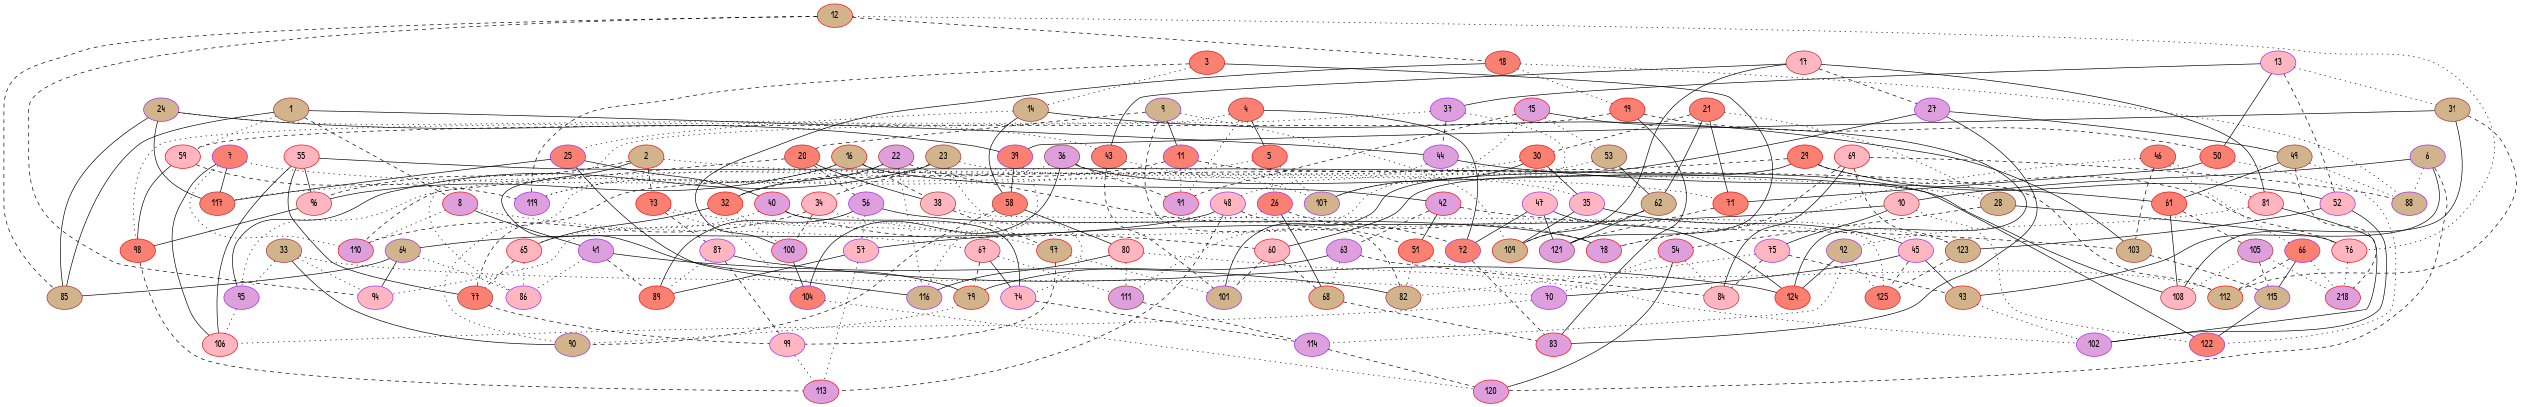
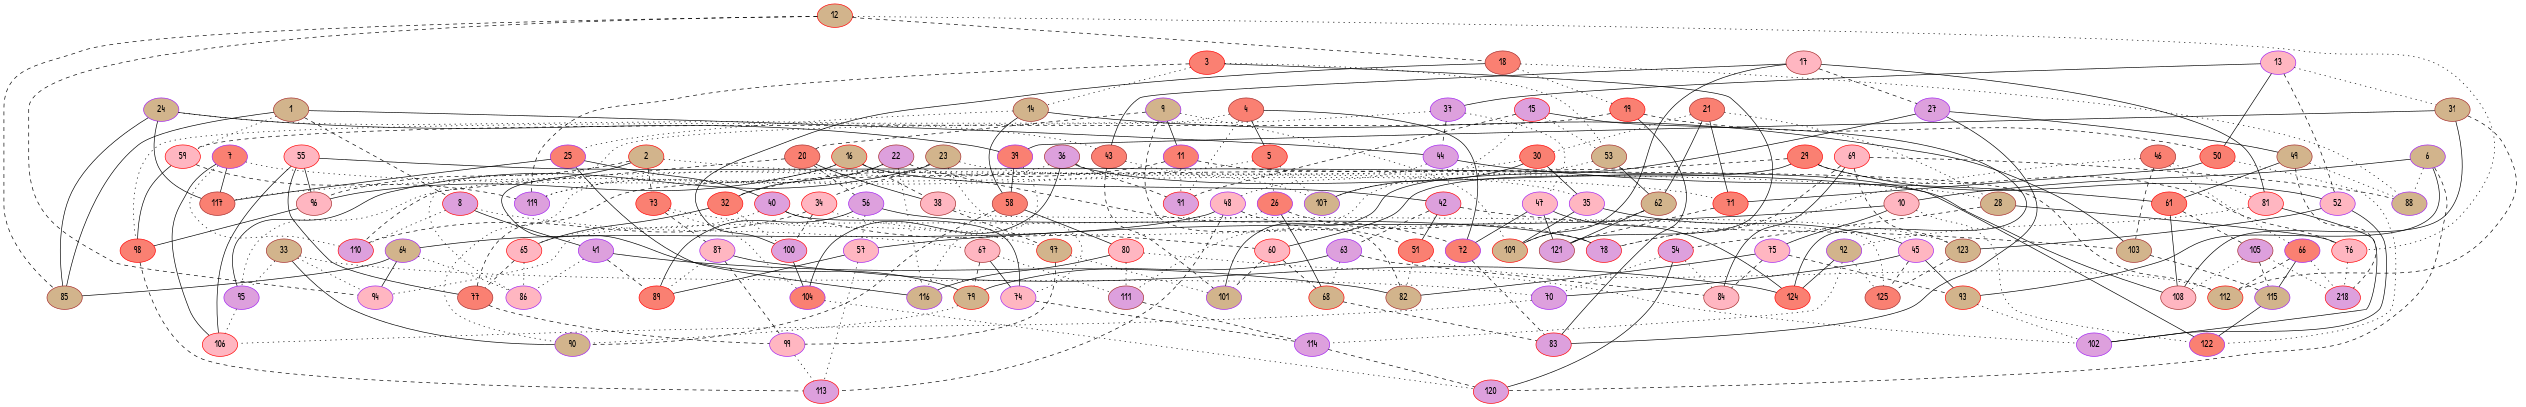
edge "3" -- "53": added
edge "21" -- "30": style dashed -> dotted
edge "75" -- "82": style dotted -> solid
